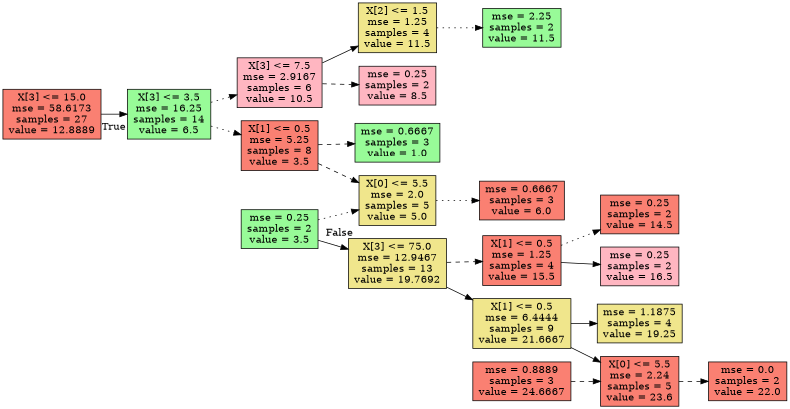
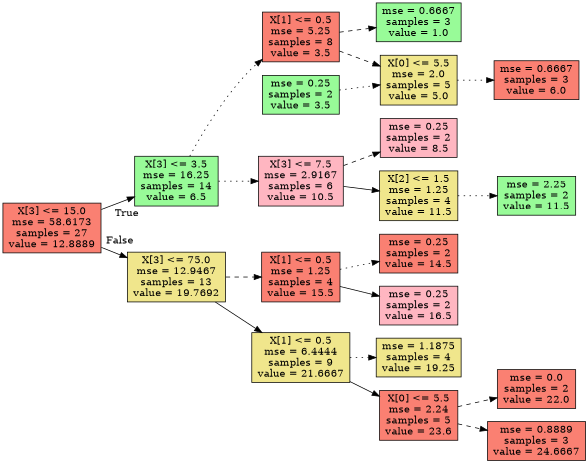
edge "mse = 0.25 samples = 2 value = 3.5" -> "X[3] <= 75.0 mse = 12.9467 samples = 13 value = 19.7692": now "X[3] <= 15.0 mse = 58.6173 samples = 27 value = 12.8889" -> "X[3] <= 75.0 mse = 12.9467 samples = 13 value = 19.7692"
edge "X[1] <= 0.5 mse = 6.4444 samples = 9 value = 21.6667" -> "mse = 1.1875 samples = 4 value = 19.25": style solid -> dotted
edge "mse = 0.8889 samples = 3 value = 24.6667" -> "X[0] <= 5.5 mse = 2.24 samples = 5 value = 23.6": reversed
